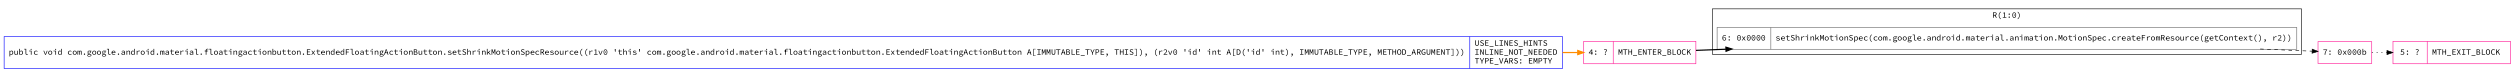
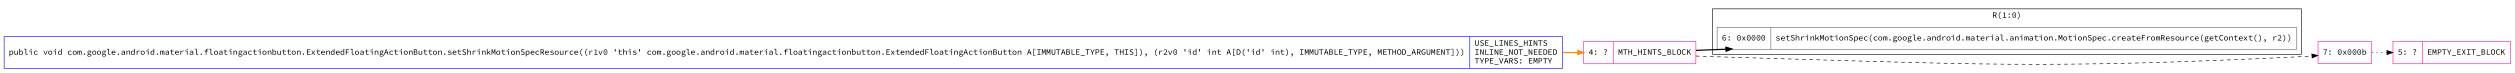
edge "6: 0x0000" -> "7: 0x000b": now "4: ?" -> "7: 0x000b"
node "4: ?": text "MTH_ENTER_BLOCK" -> "MTH_HINTS_BLOCK"
node "5: ?": text "MTH_EXIT_BLOCK" -> "EMPTY_EXIT_BLOCK"
